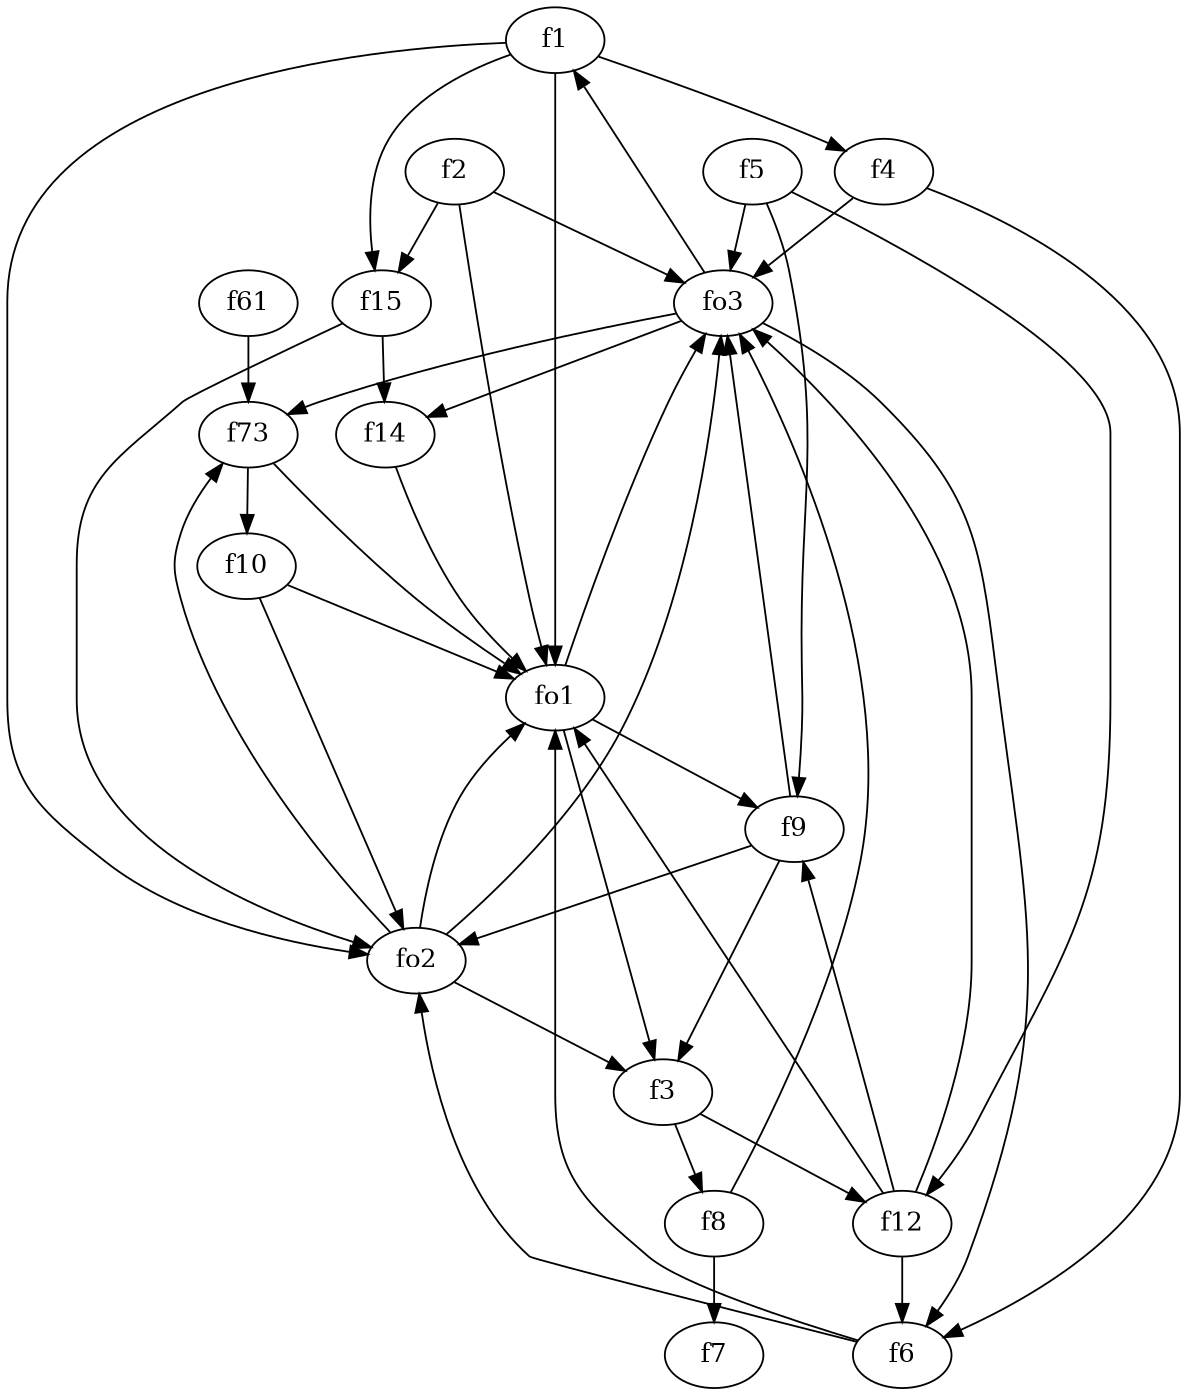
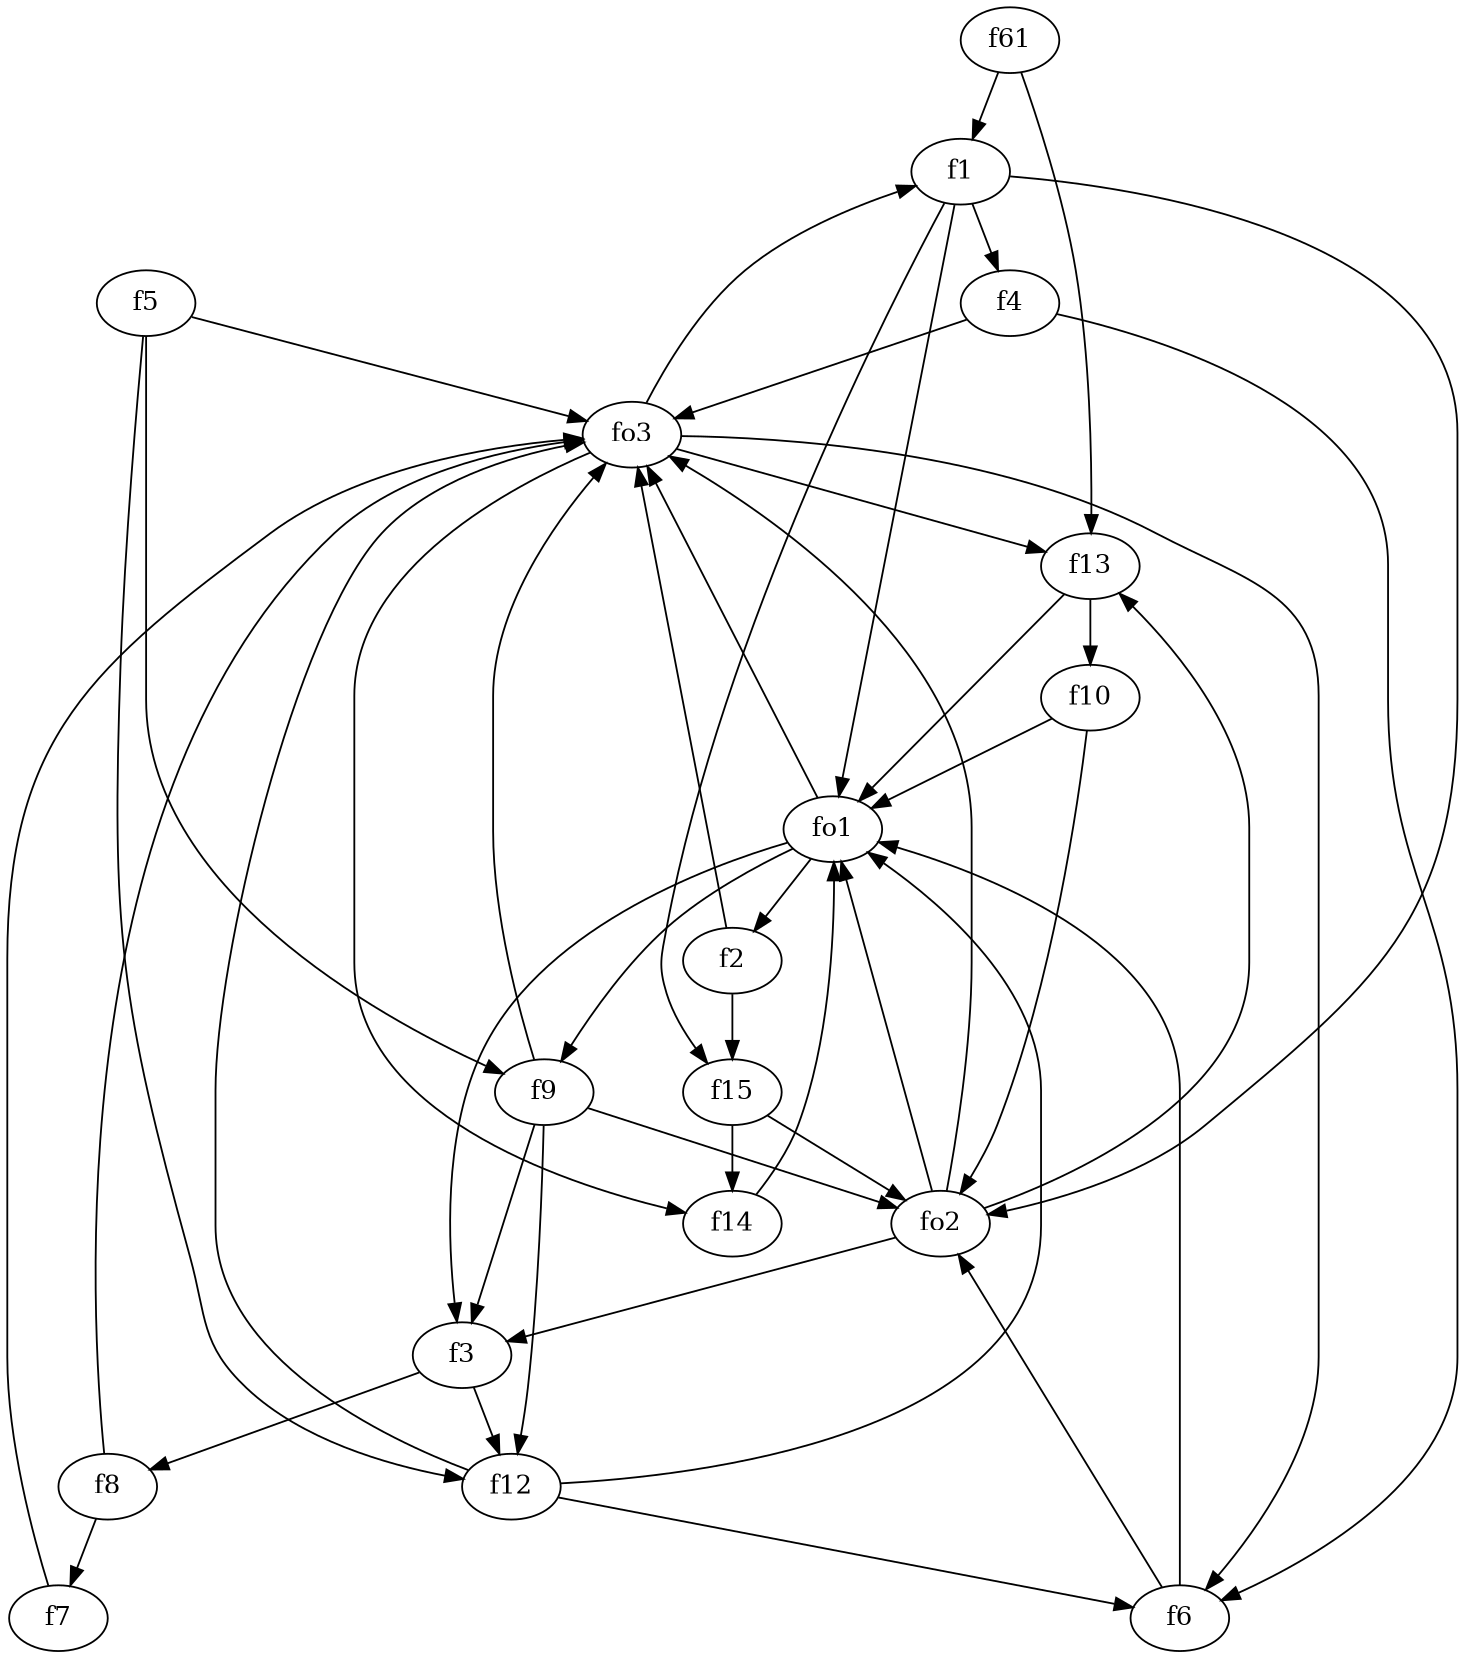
edge "f61" -> "f1": added
edge "f2" -> "fo1": reversed
node "f73": label "f73" -> "f13"
edge "f7" -> "fo3": added
edge "f12" -> "f9": reversed
